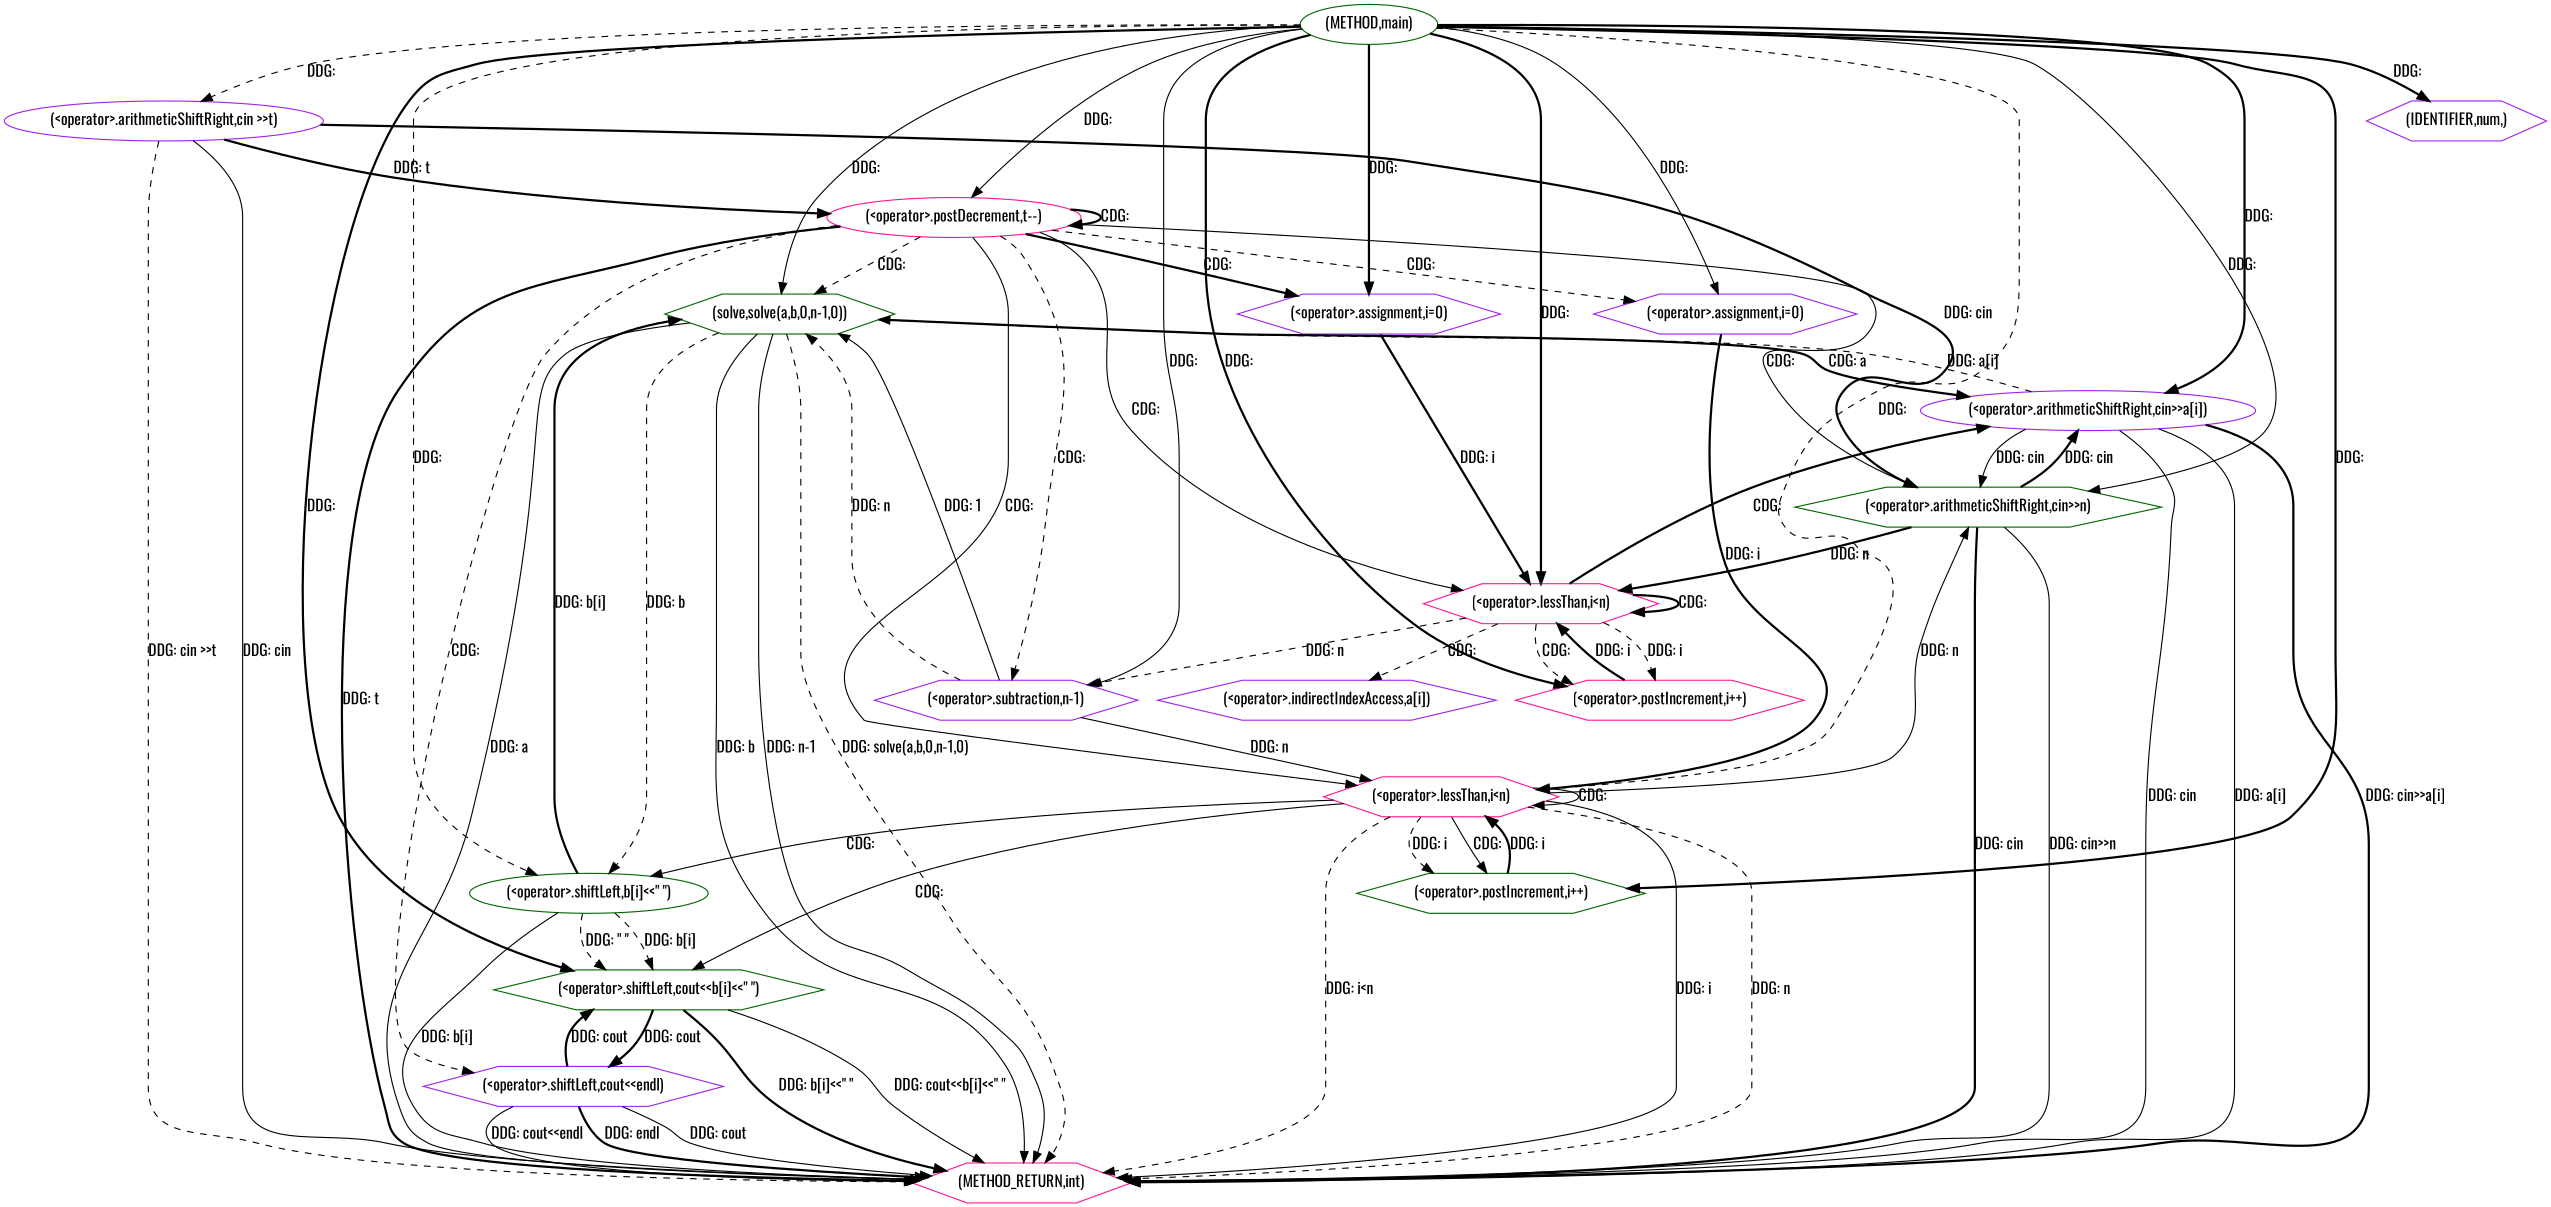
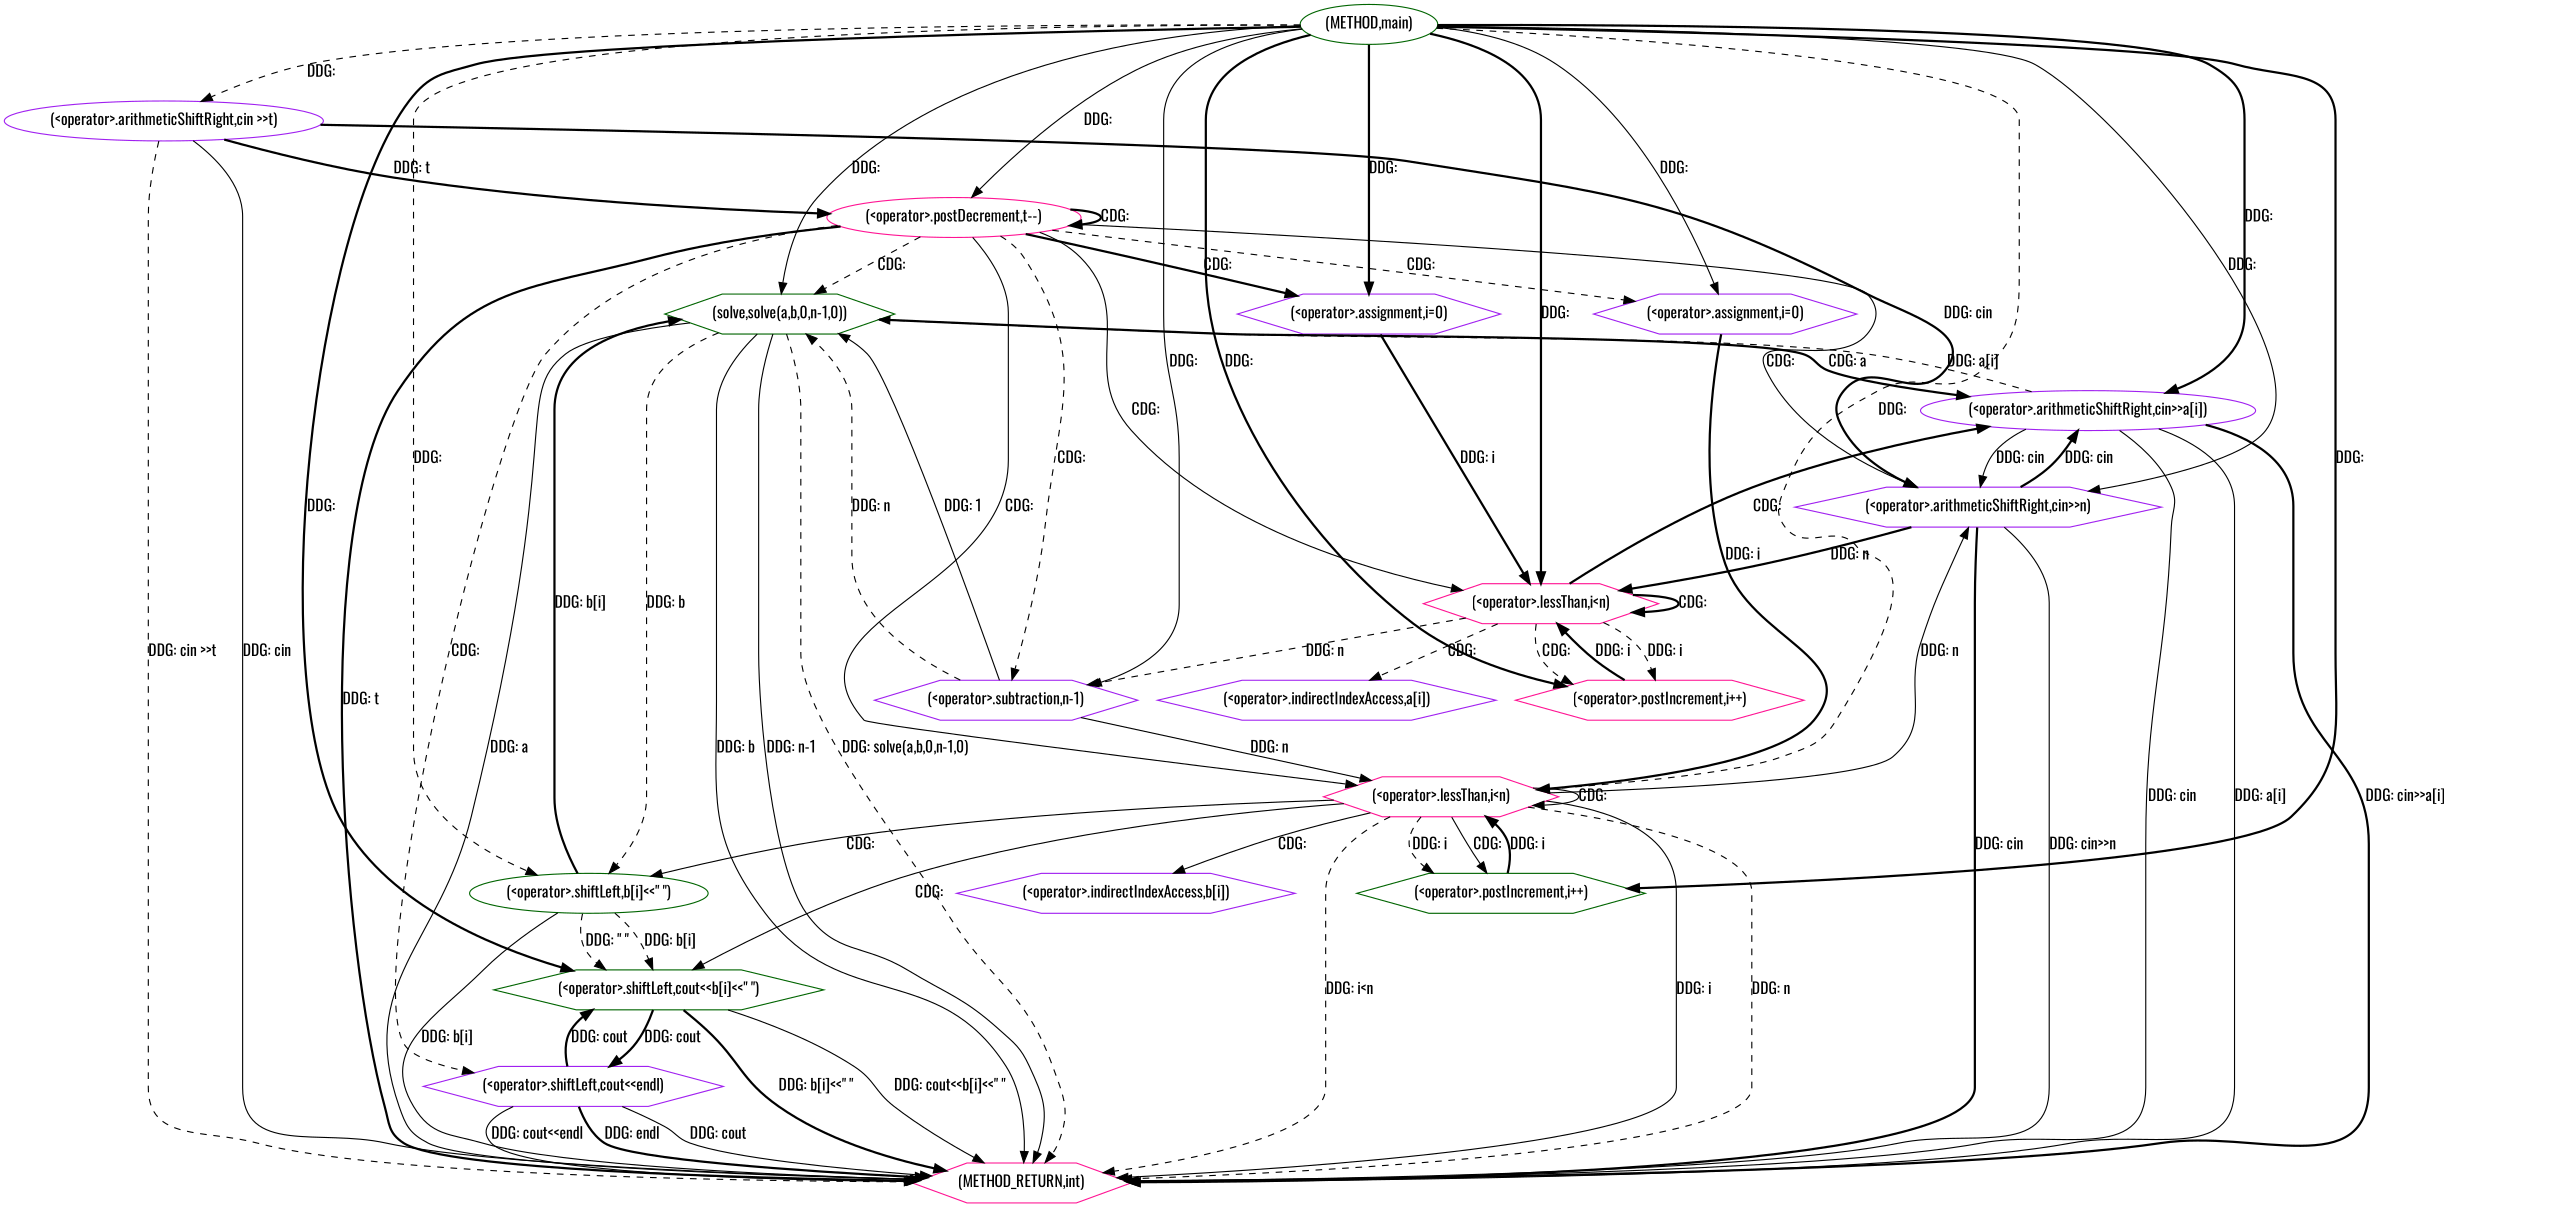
node "(IDENTIFIER,num,)": removed
node "(<operator>.arithmeticShiftRight,cin>>n)": color darkgreen -> purple
node "(<operator>.indirectIndexAccess,b[i])": added
